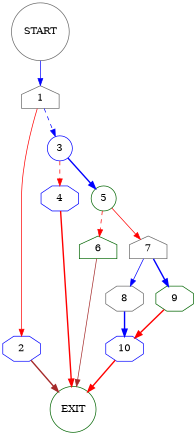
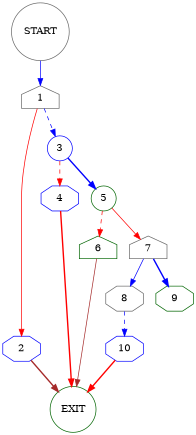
edge "8" -> "10": style bold -> dashed
edge "9" -> "10": removed
